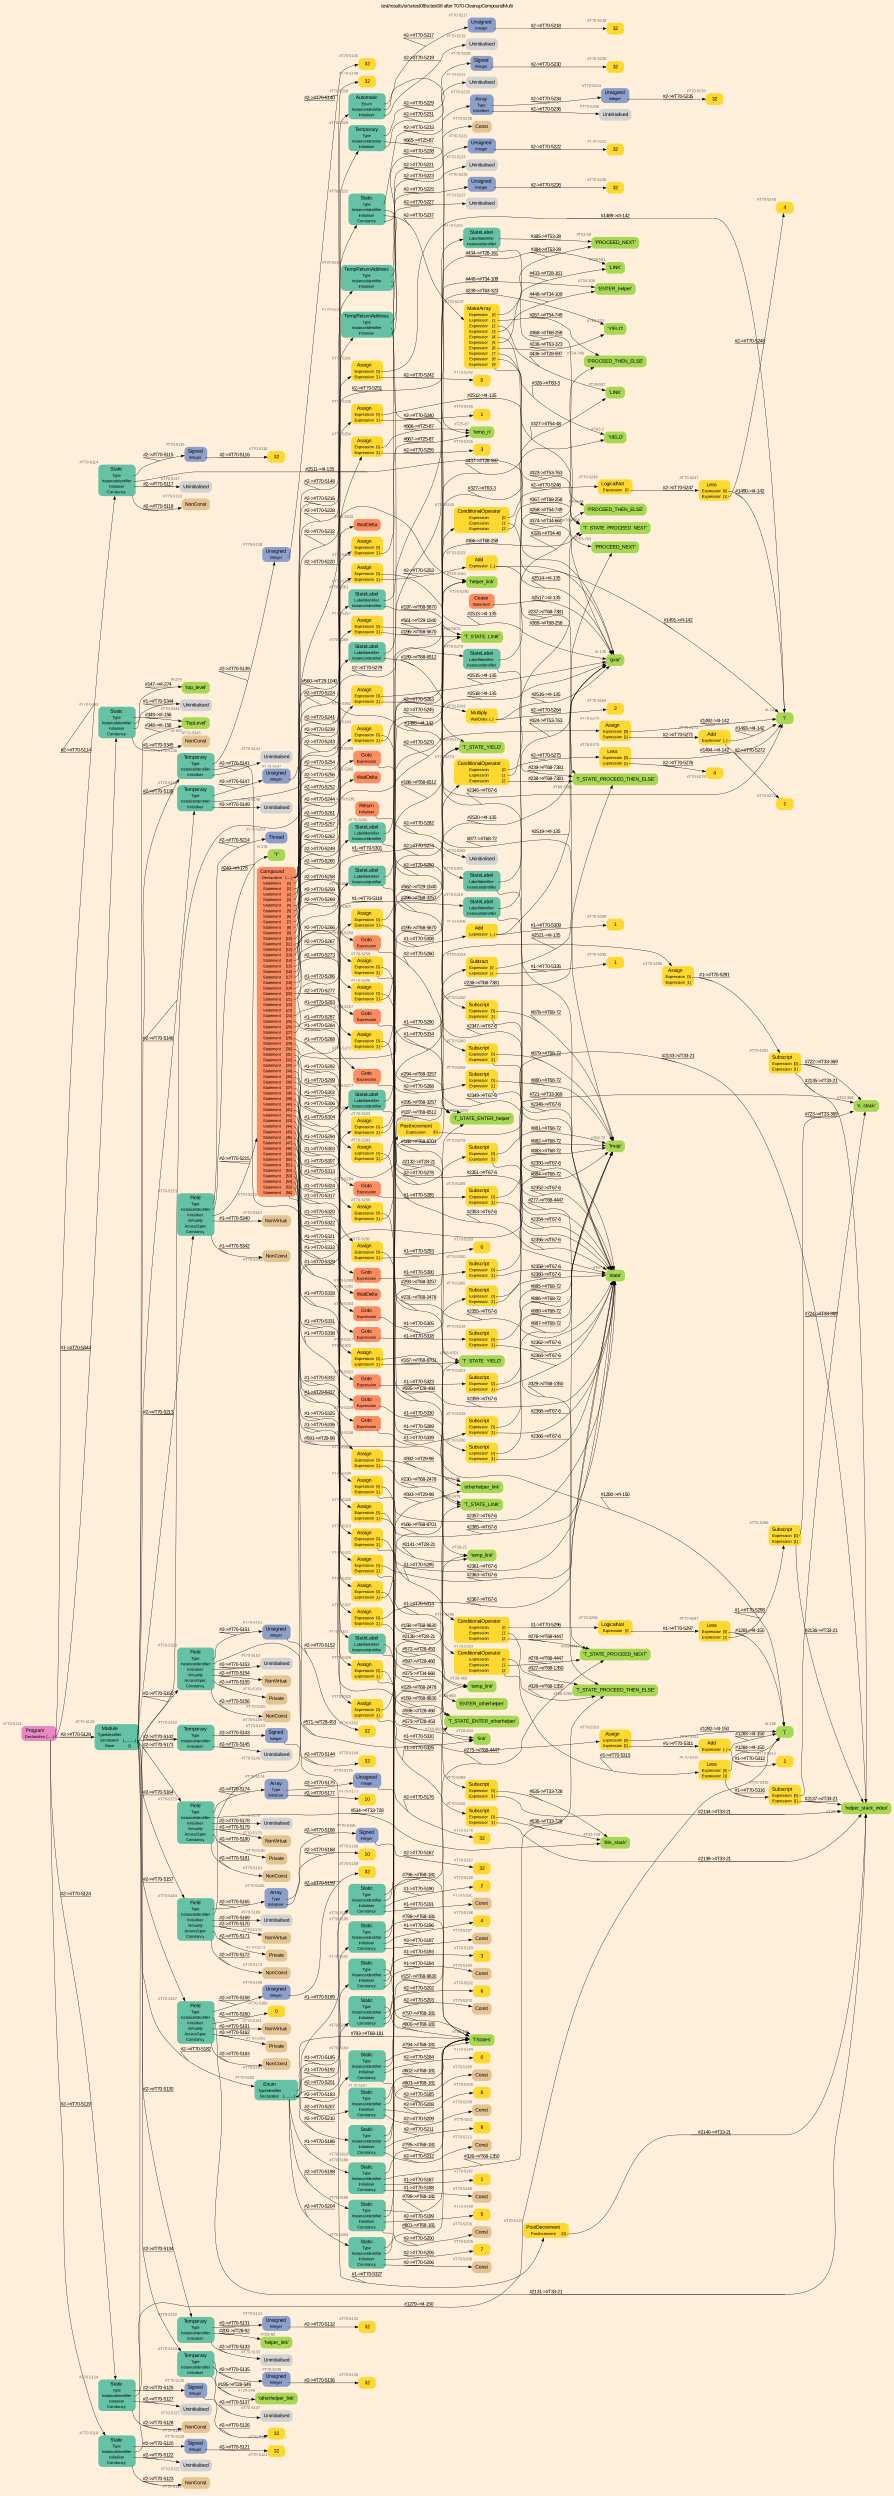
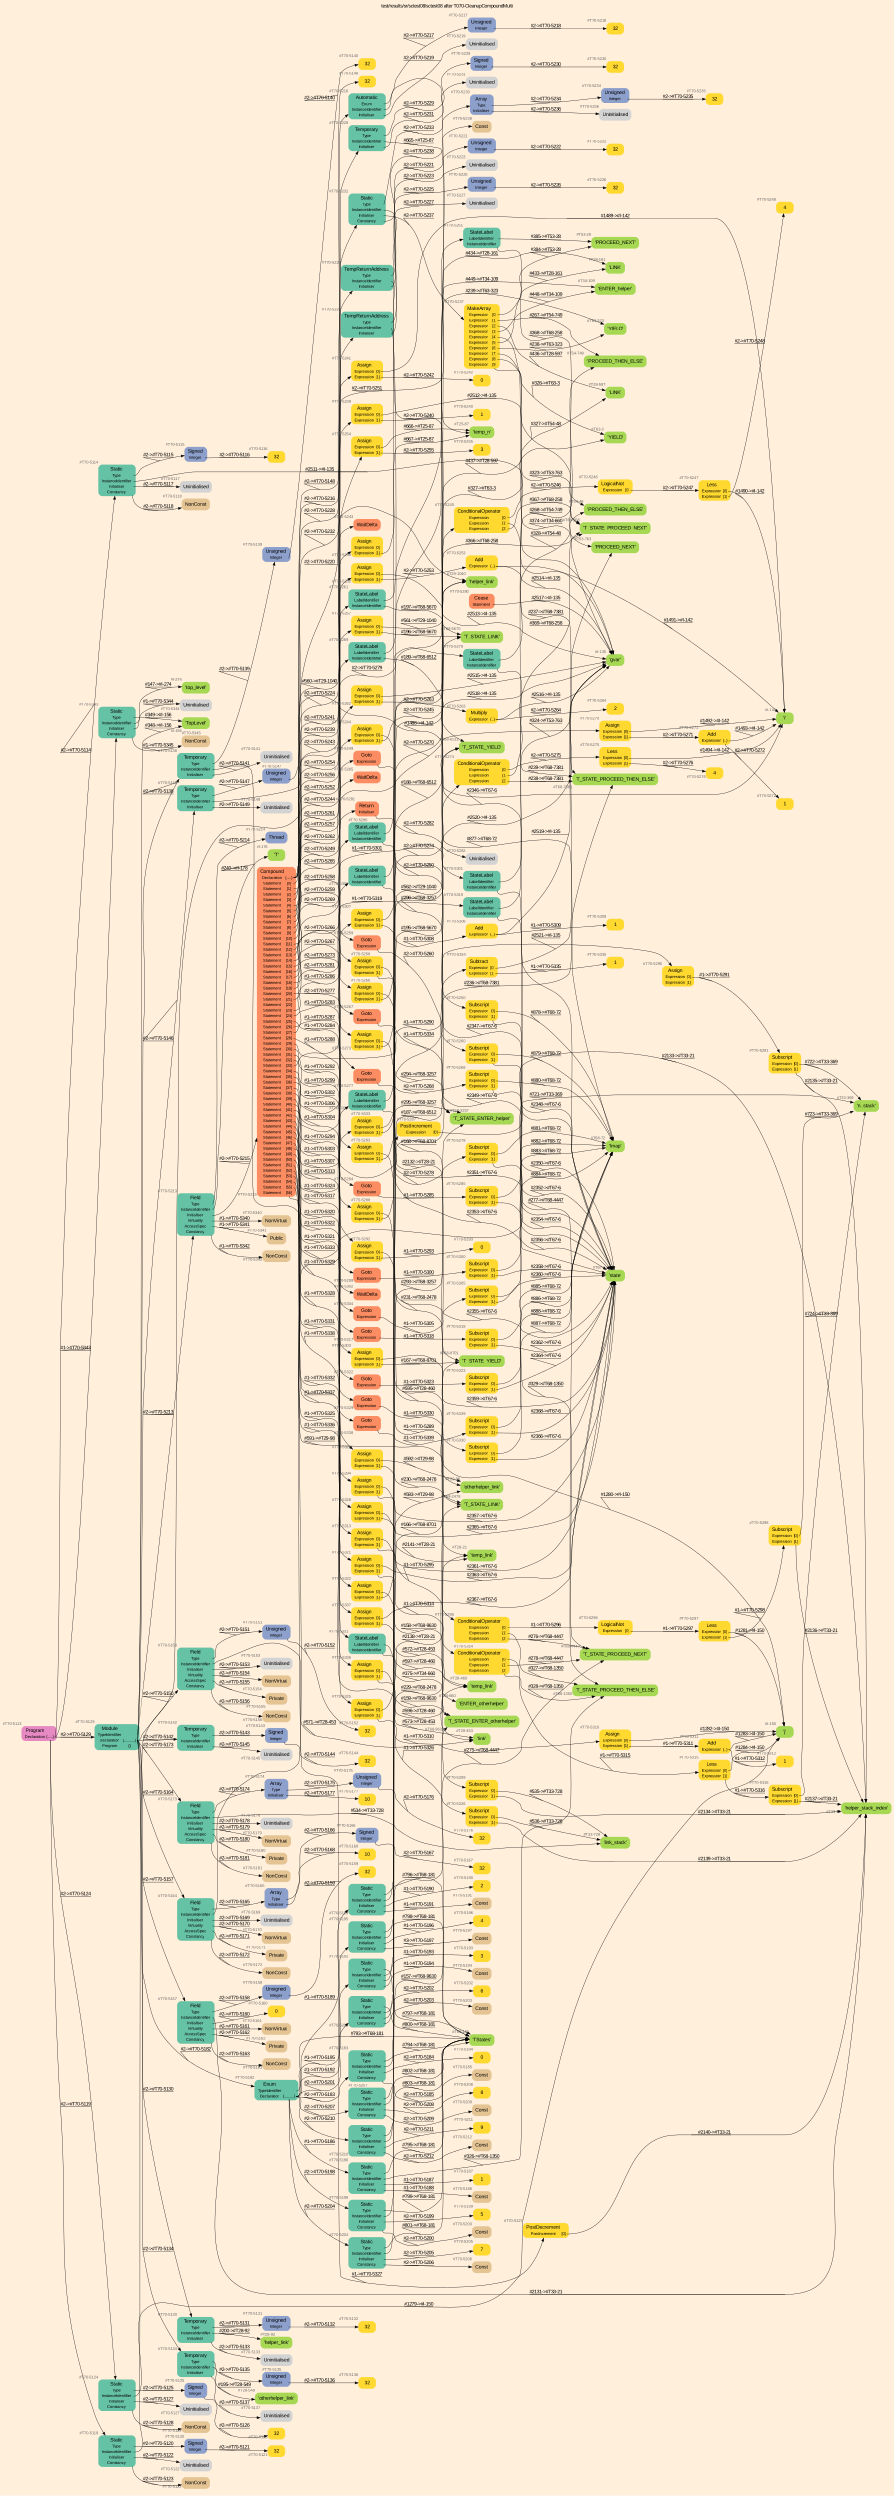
node "Multiply": text "WaitDelta" -> "Expression"
edge "Compound" -> "Return": added, label "#2->#T70-5281"
node "Public": added
node "Module": text "Base" -> "Program"
